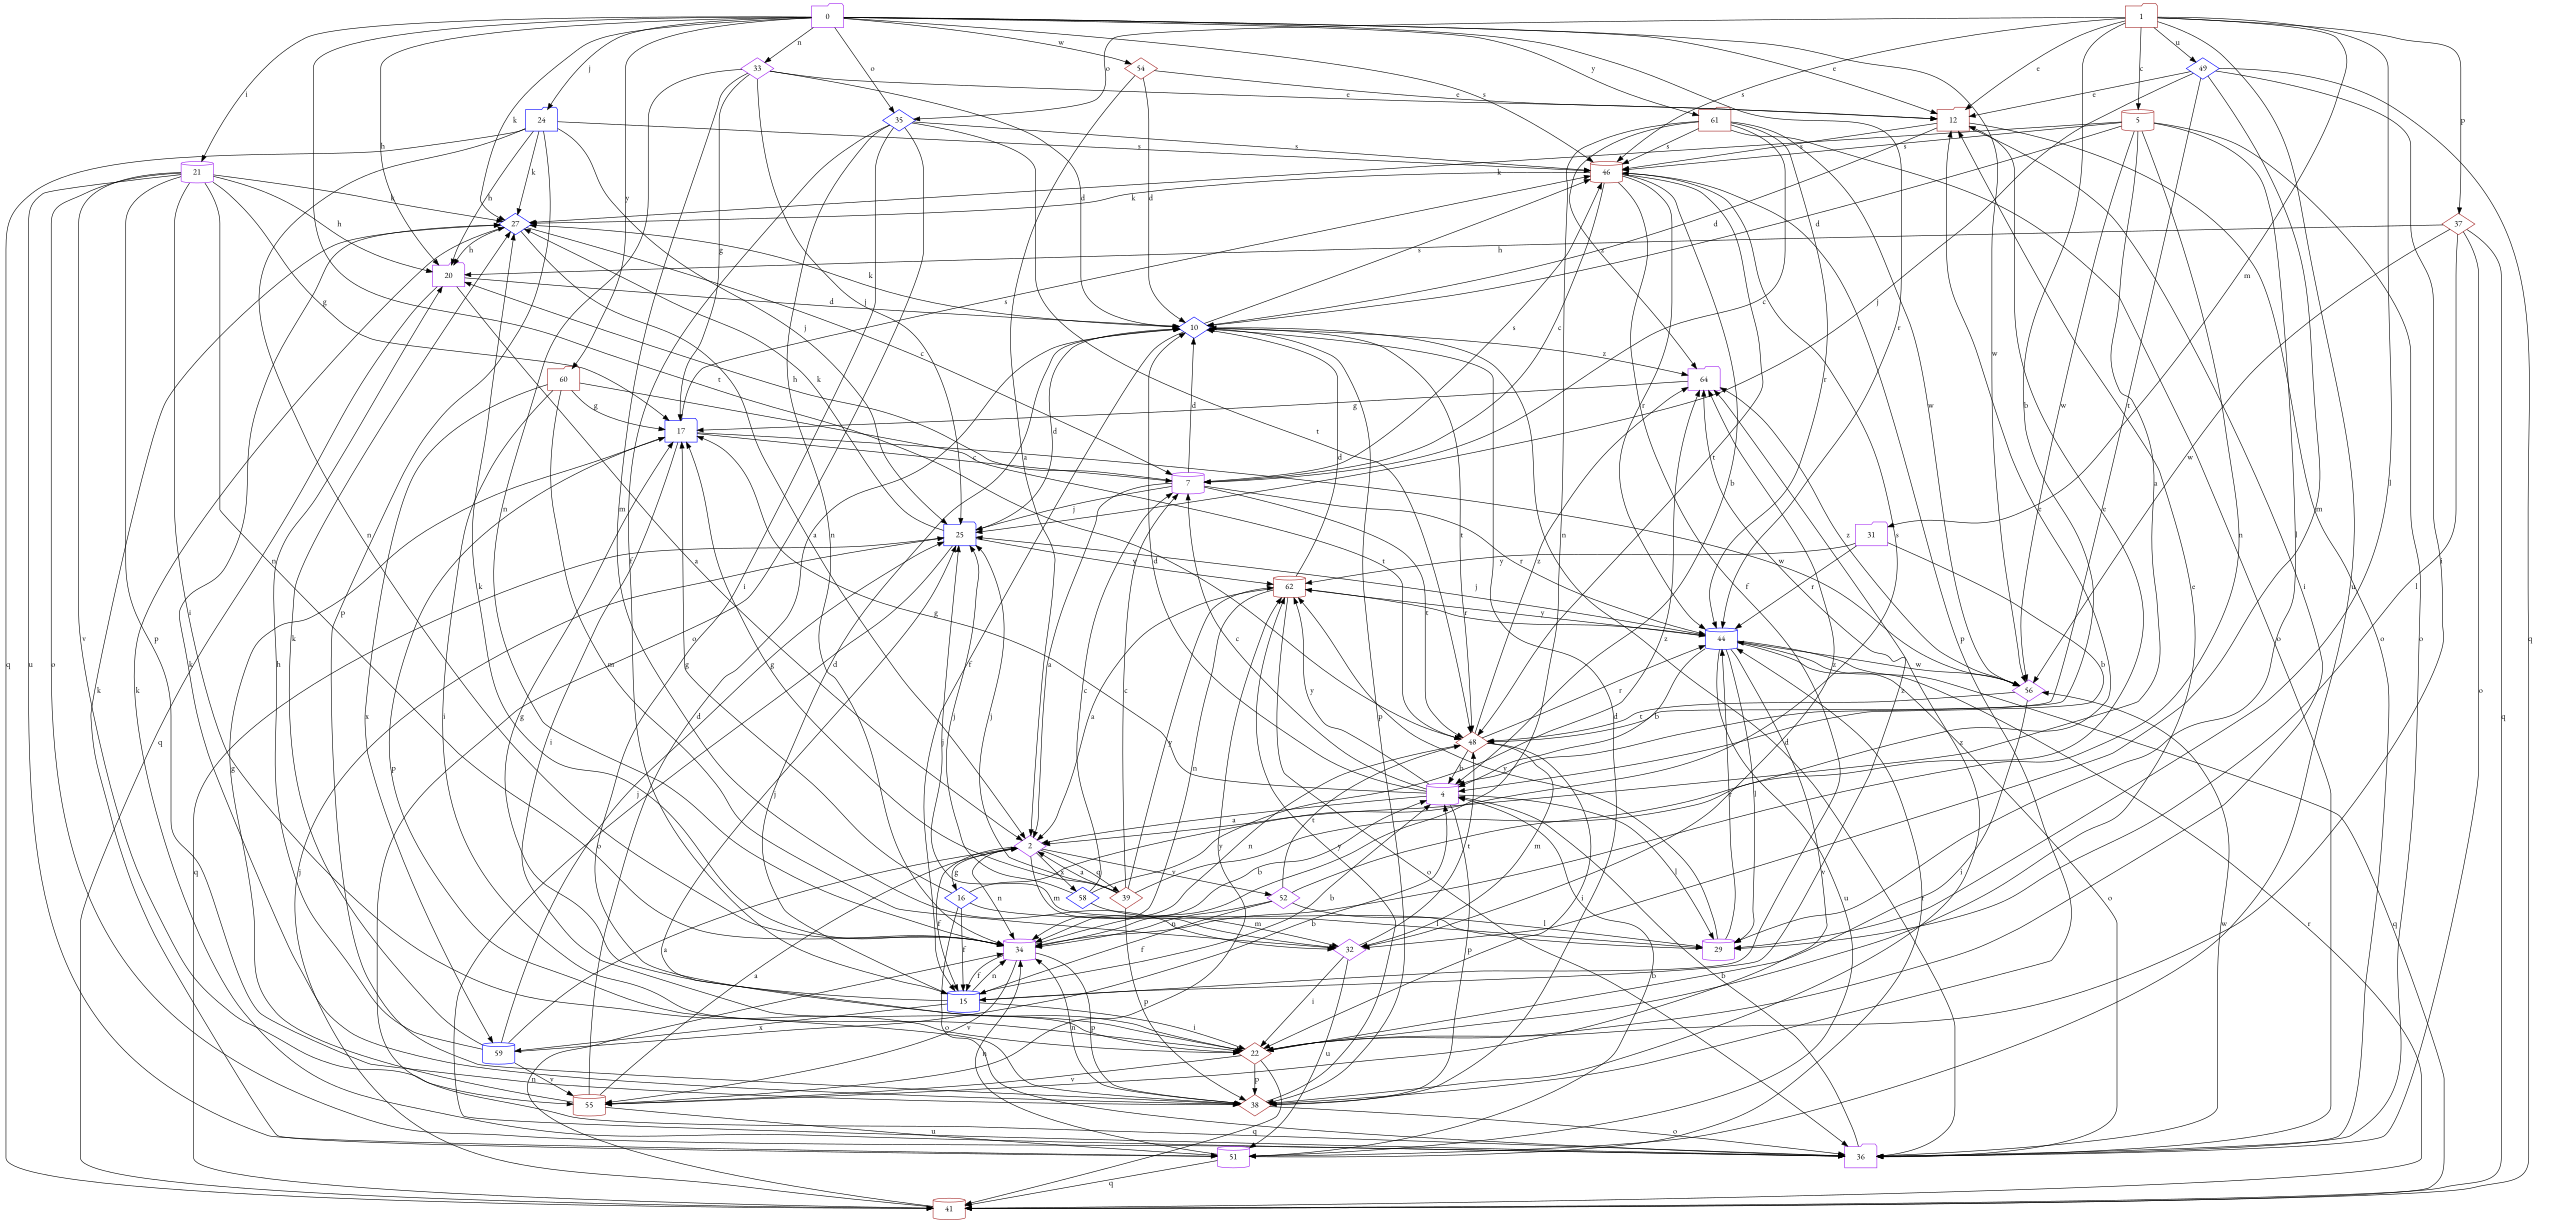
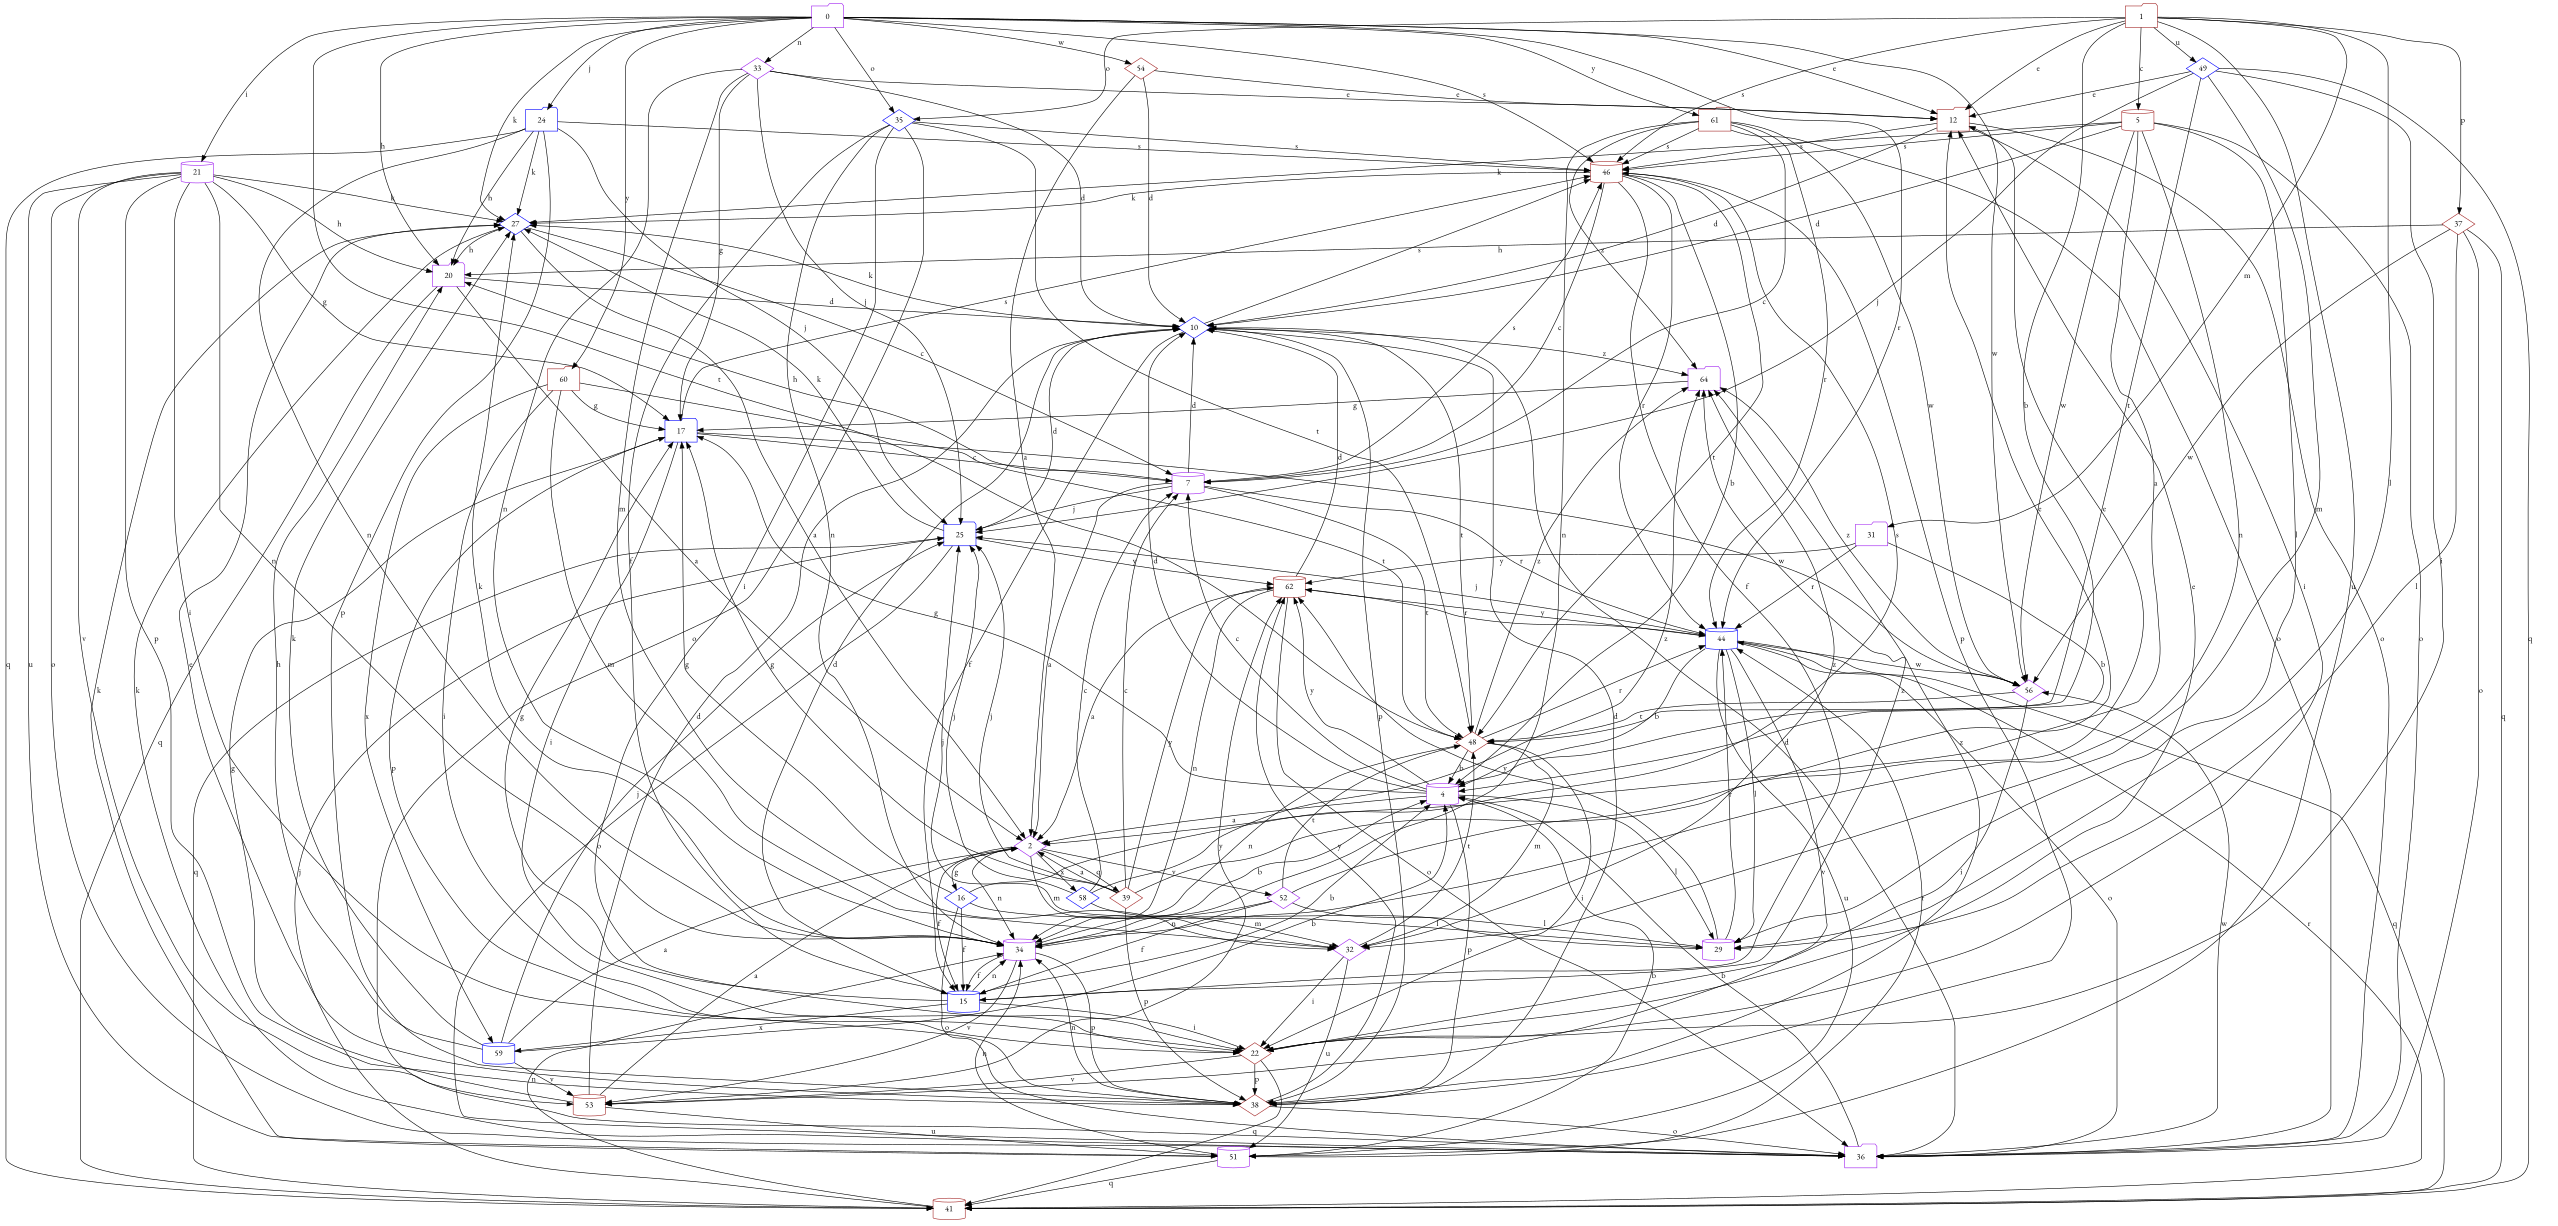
edge "38" -> "27": label "k" -> "e"
edge "22" -> "25": removed, label "j"
node "55": label "55" -> "53"
